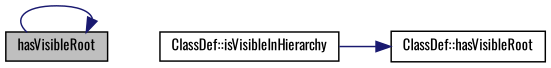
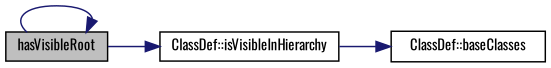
edge "hasVisibleRoot" -> "ClassDef::isVisibleInHierarchy": added
node "ClassDef::hasVisibleRoot": label "ClassDef::hasVisibleRoot" -> "ClassDef::baseClasses"
